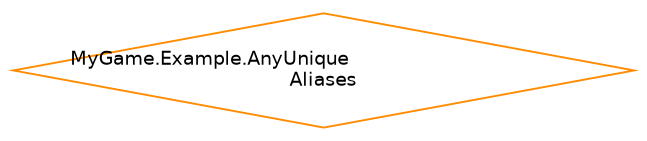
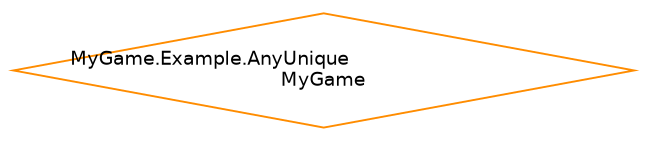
node "MyGame.Example.AnyUnique Aliases": label "MyGame.Example.AnyUnique Aliases" -> "MyGame.Example.AnyUnique MyGame"
